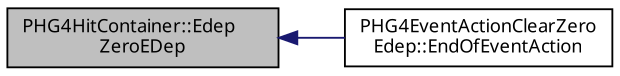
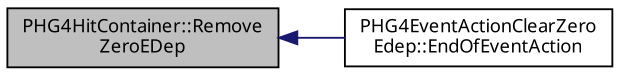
node "PHG4HitContainer::Edep ZeroEDep": label "PHG4HitContainer::Edep ZeroEDep" -> "PHG4HitContainer::Remove ZeroEDep"
